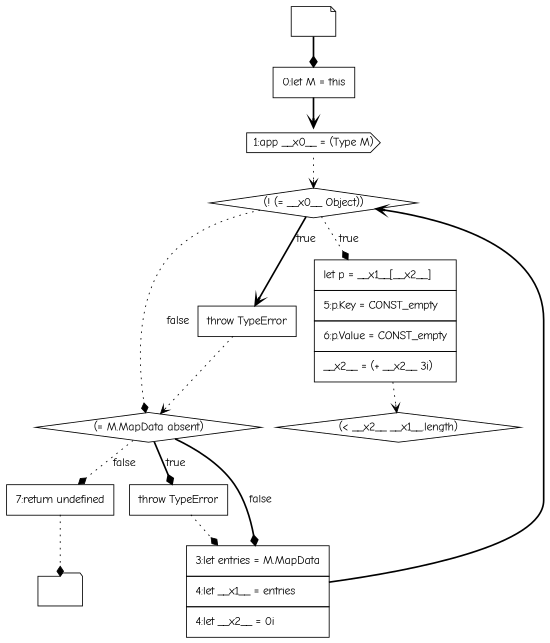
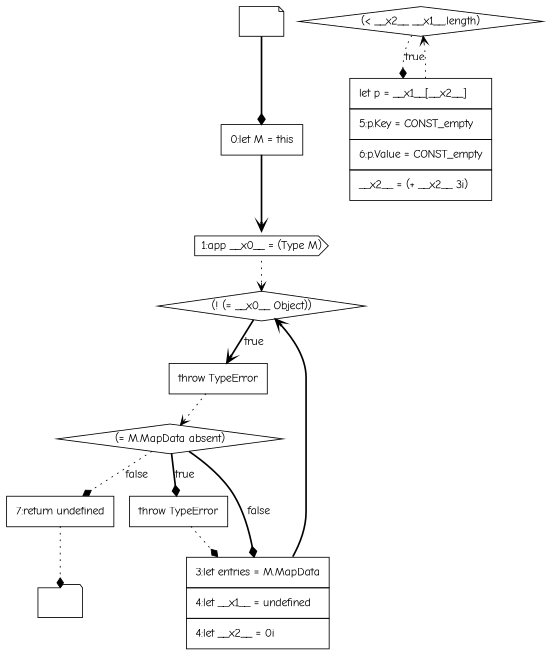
edge "(! (= __x0__ Object))" -> "let p = __x1__[__x2__]": now "(< __x2__ __x1__.length)" -> "let p = __x1__[__x2__]"
edge "(! (= __x0__ Object))" -> "(= M.MapData absent)": removed, label "false"
node "3:let entries = M.MapData": text "4:let __x1__ = entries" -> "4:let __x1__ = undefined"
